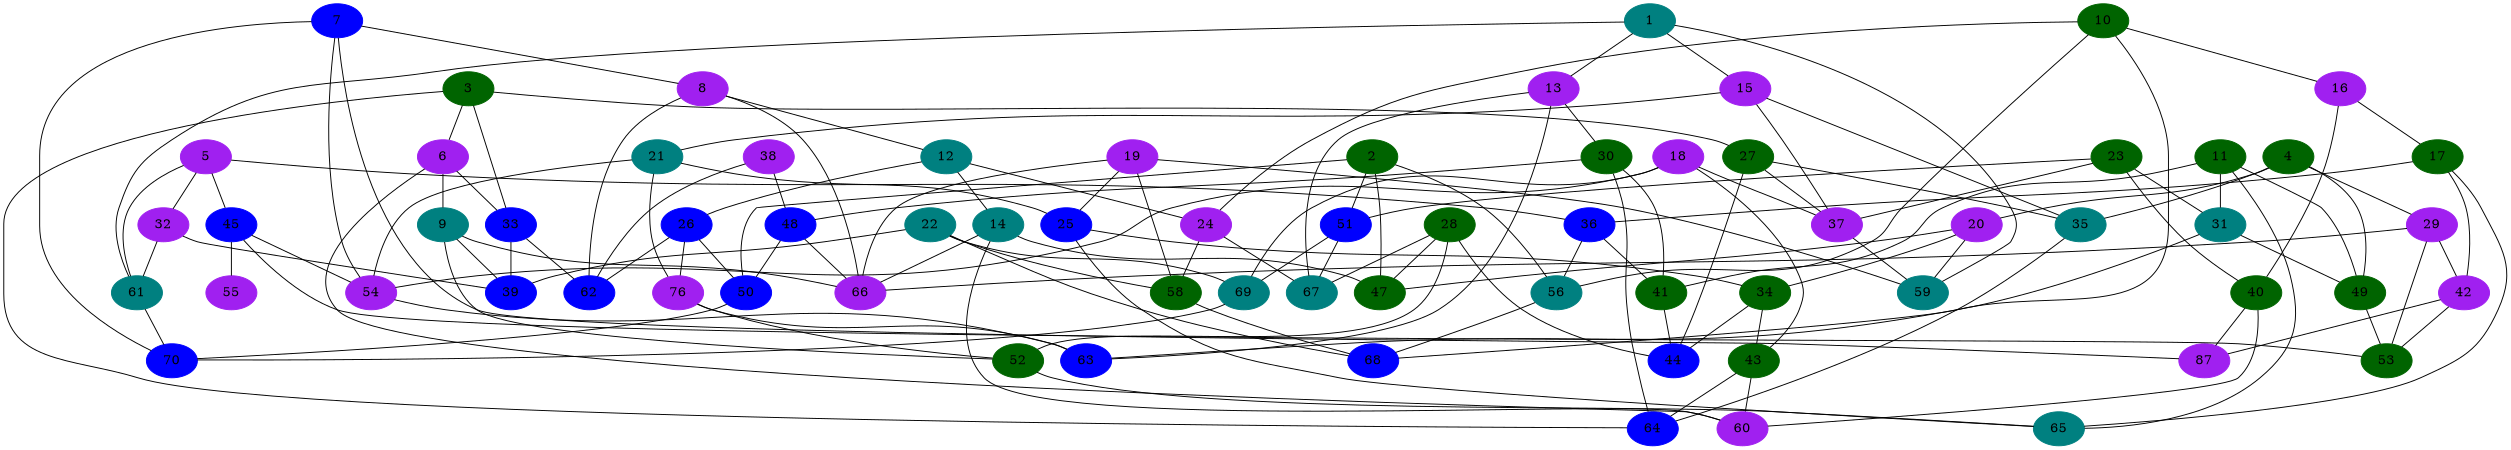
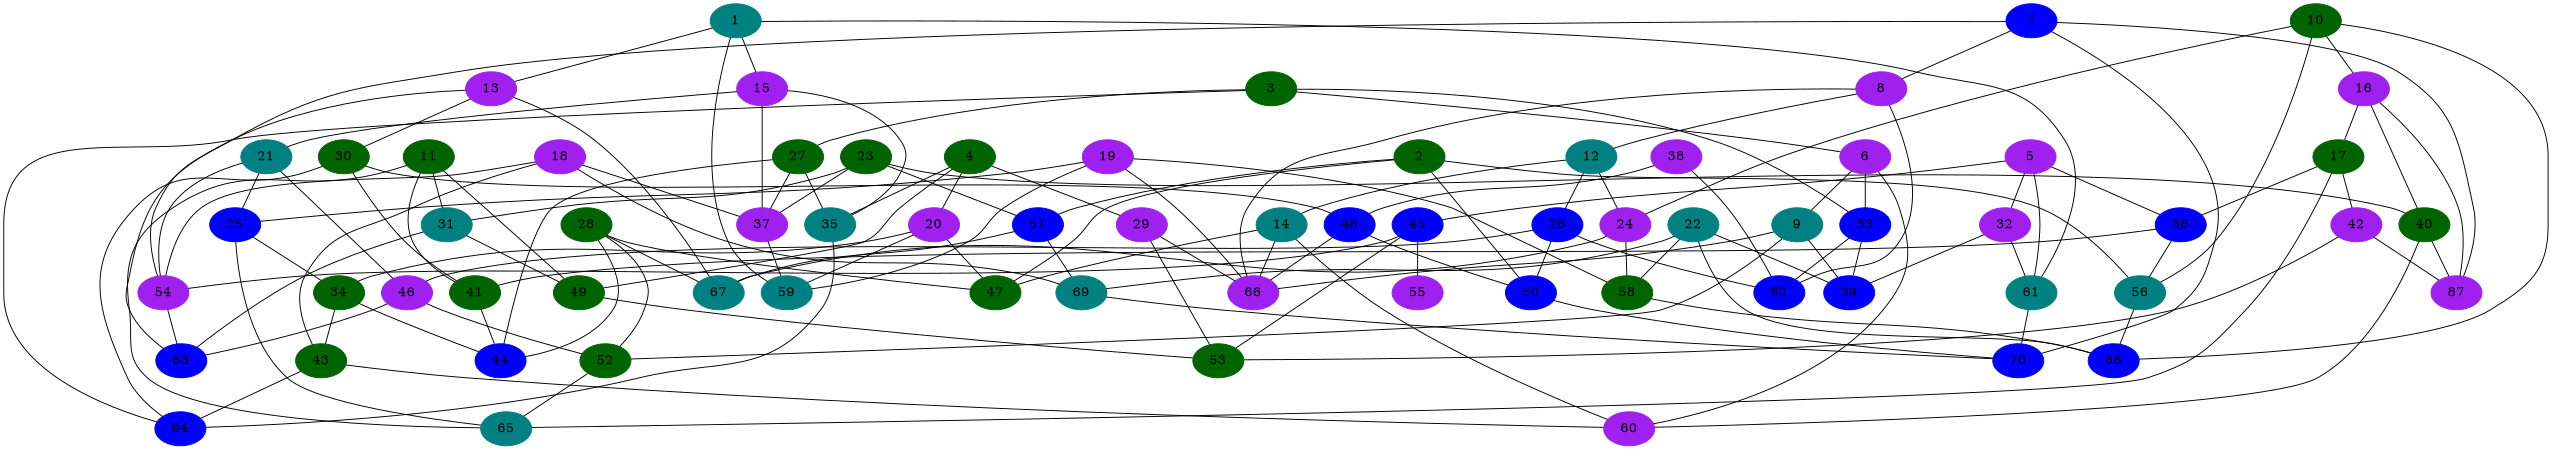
edge "16" -- "87": added
edge "29" -- "42": removed
node "76": label "76" -> "46"
